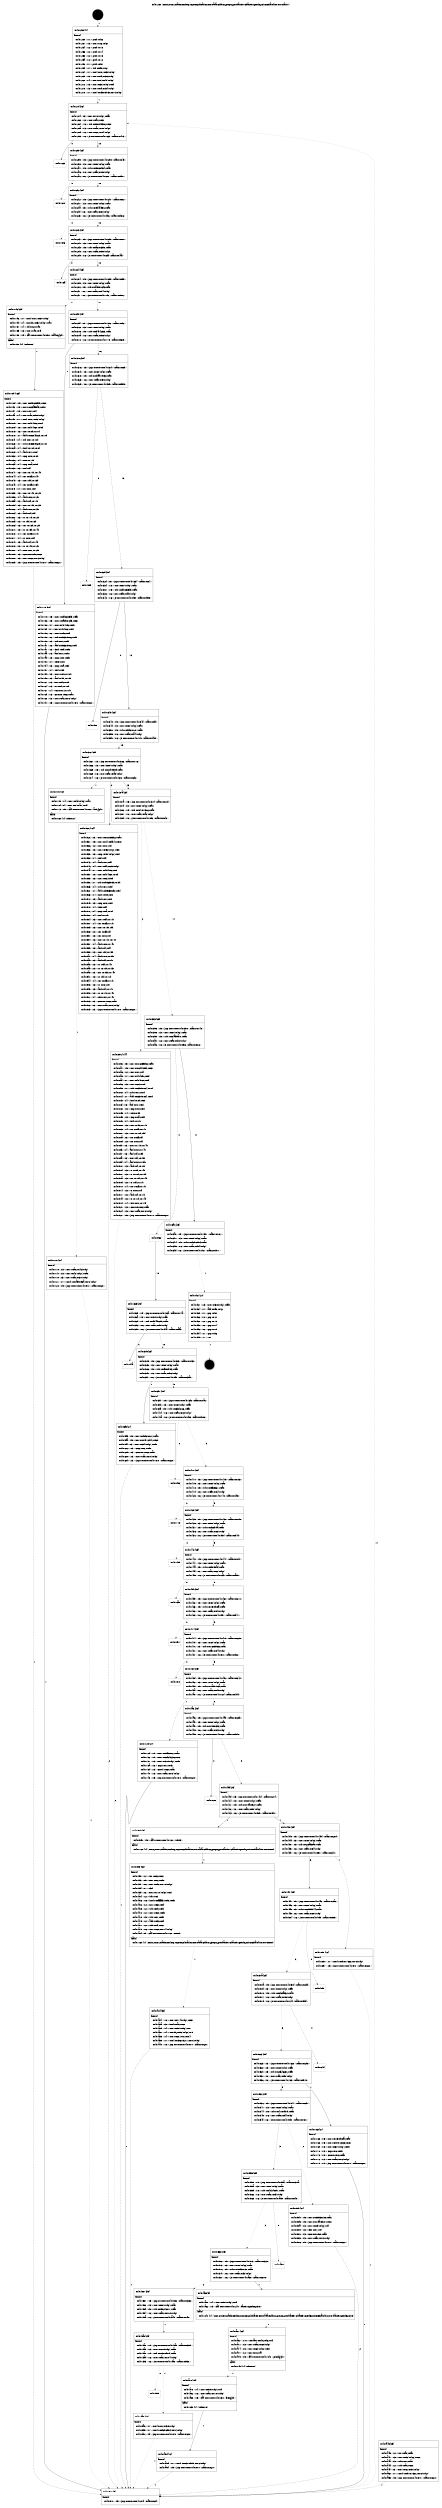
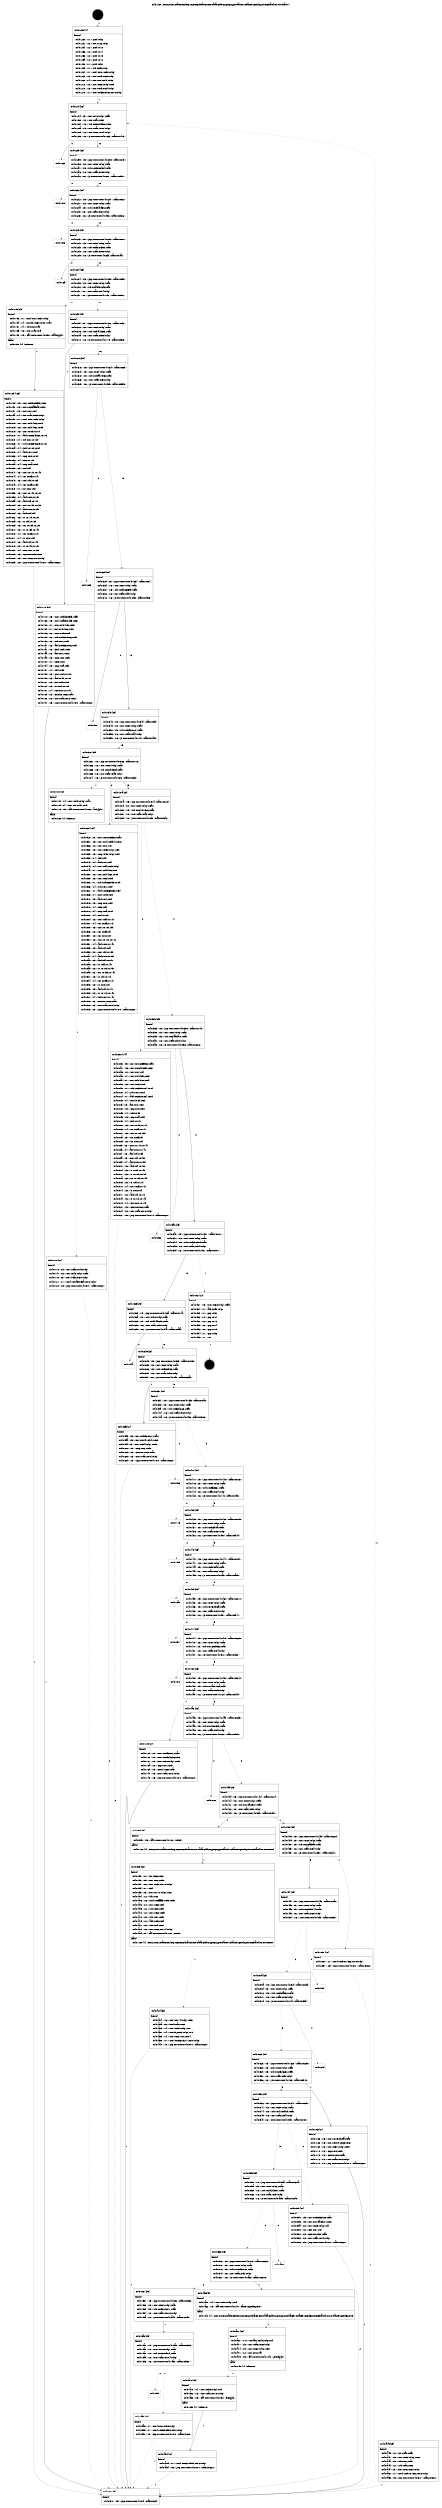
edge "0x401e56" -> "0x4013c5 [25]": now "0x4013ac [25]" -> "0x4013c5 [25]"
